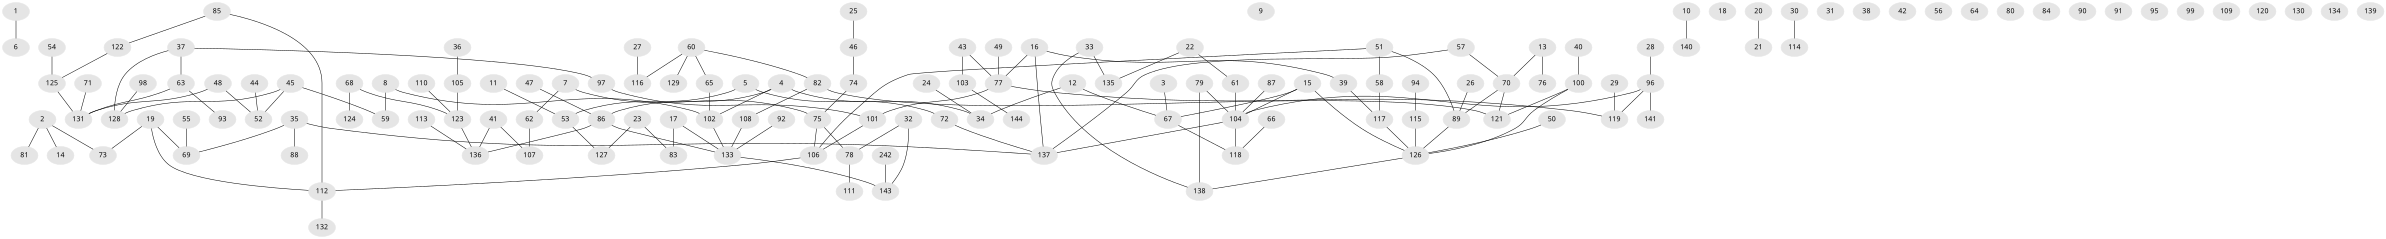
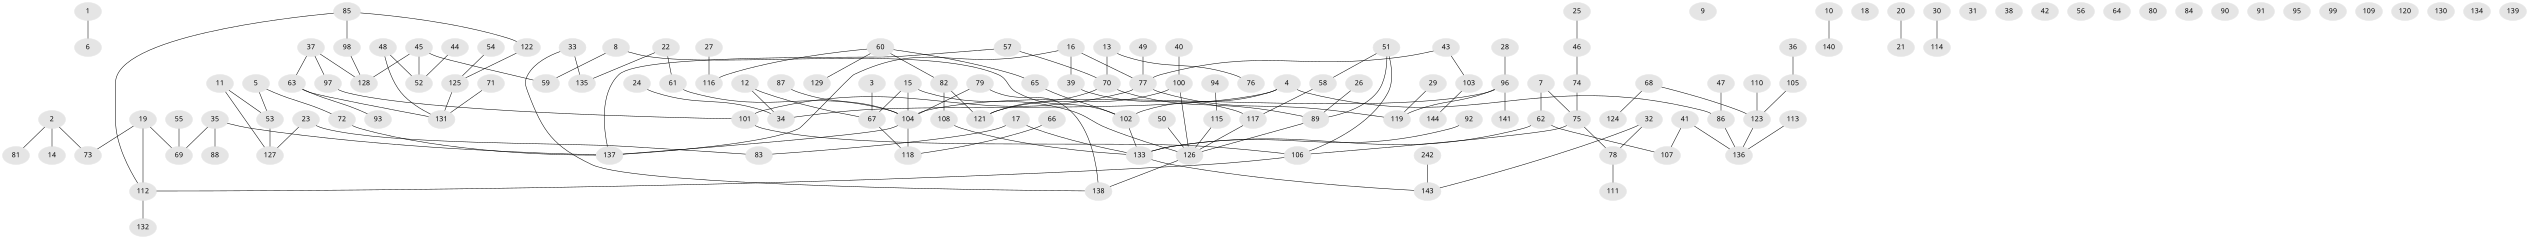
edge "85" -- "98": added
edge "11" -- "127": added
edge "86" -- "133": now "62" -- "133"
